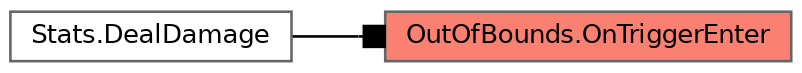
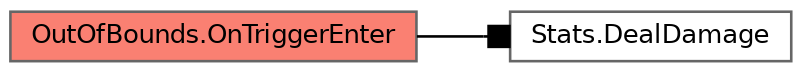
edge "Stats.DealDamage" -> "OutOfBounds.OnTriggerEnter": reversed
